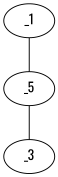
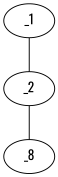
node "_5": label "_5" -> "_2"
node "_3": label "_3" -> "_8"
